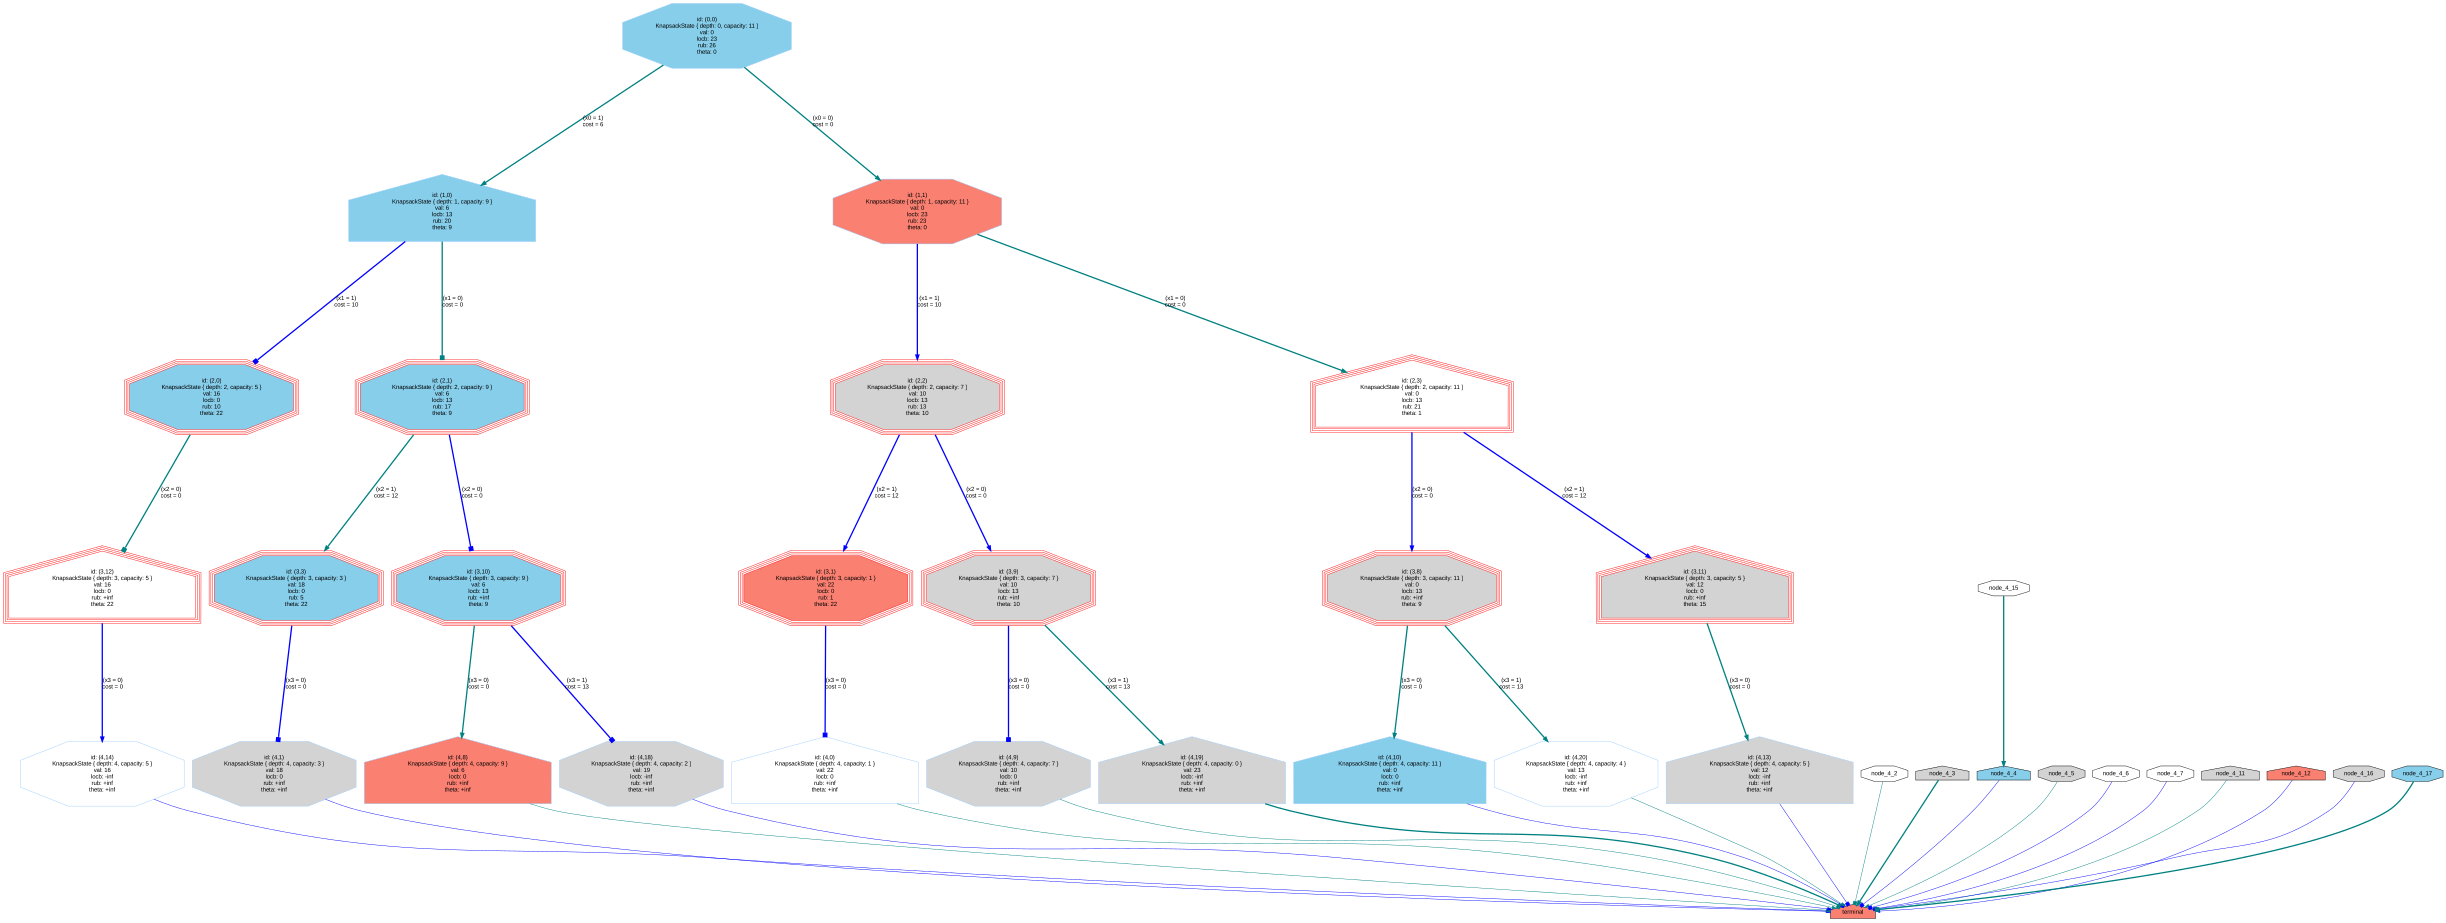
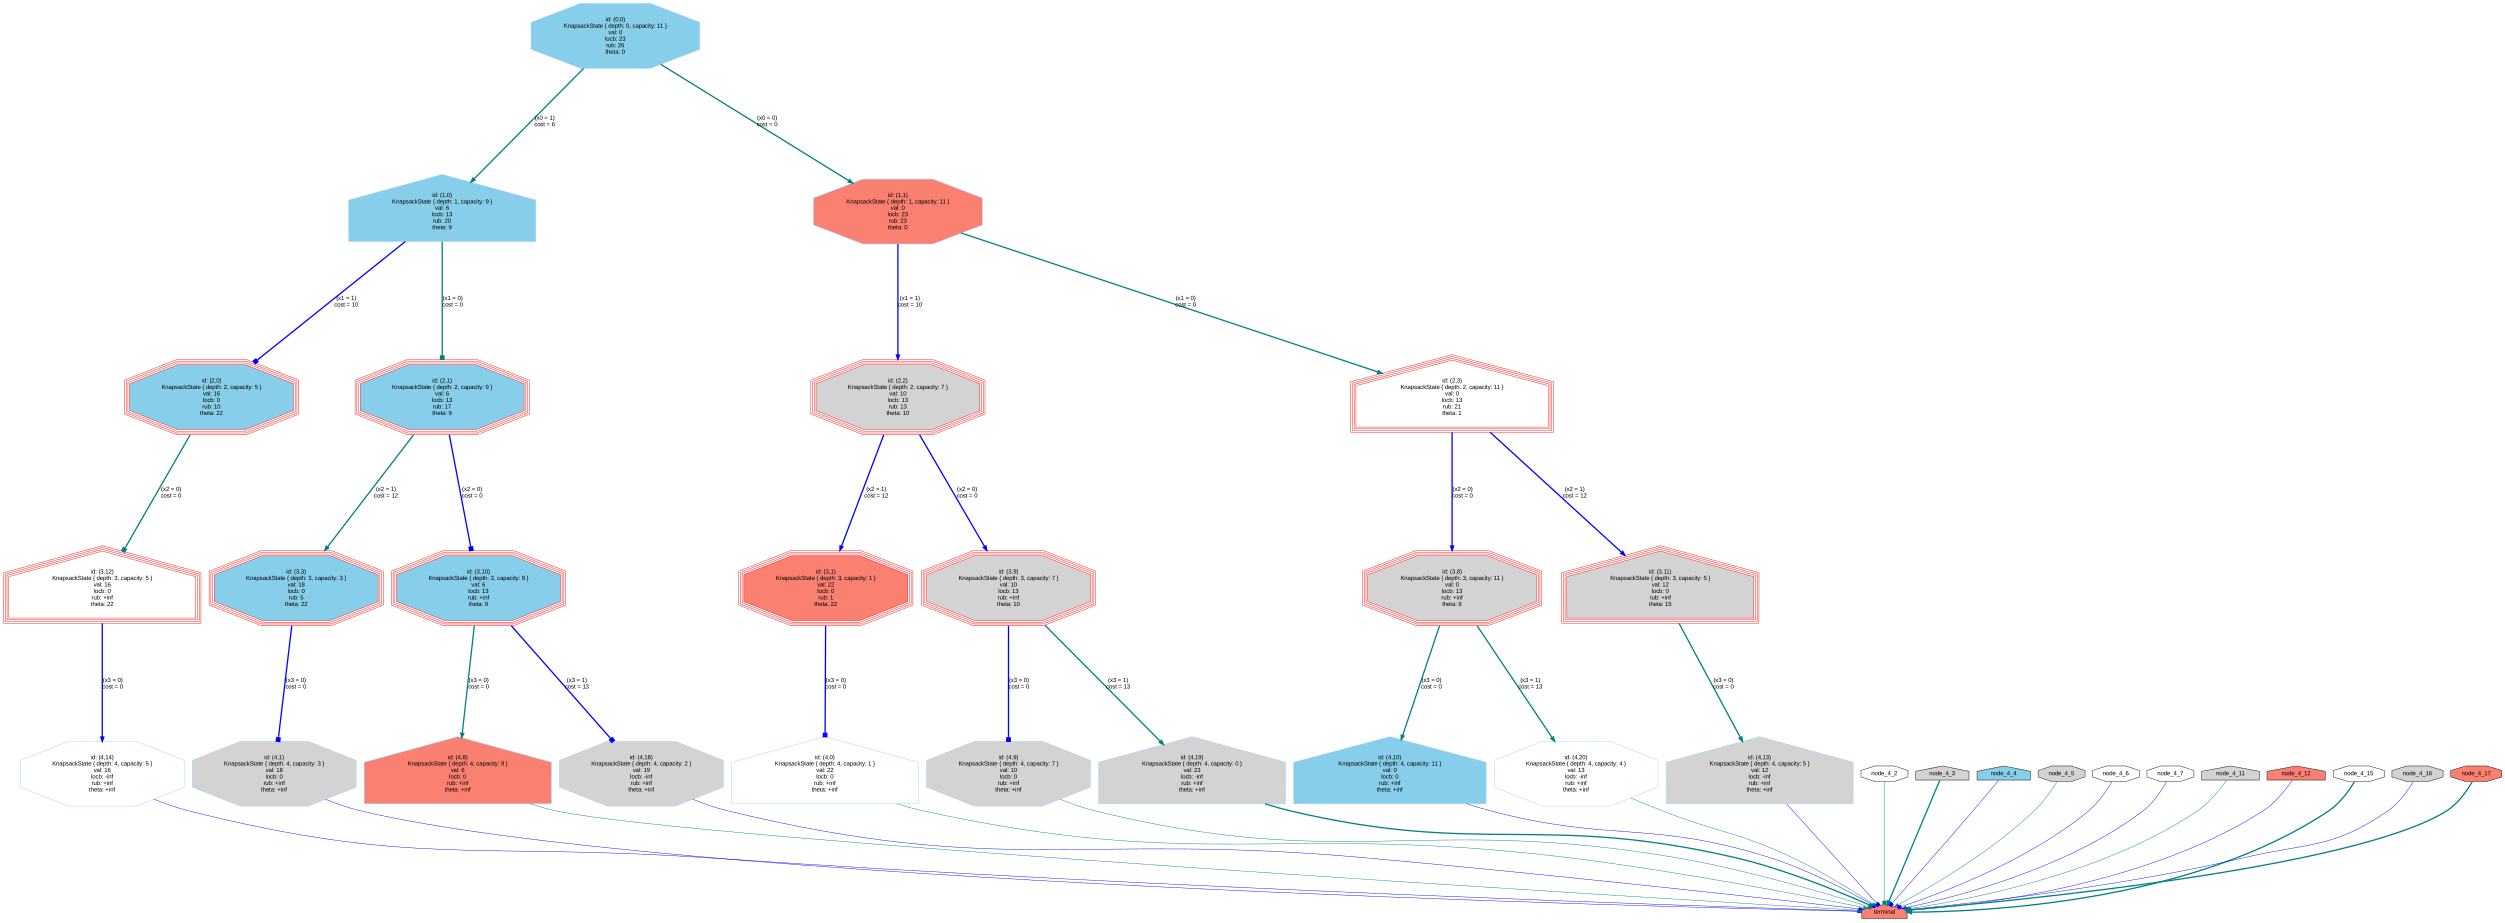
edge "node_4_15" -> "node_4_4": now "node_4_15" -> "terminal"
node "node_4_17": fillcolor skyblue -> salmon
